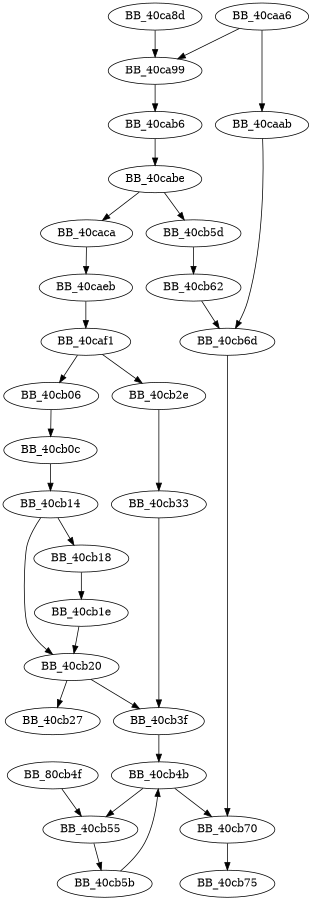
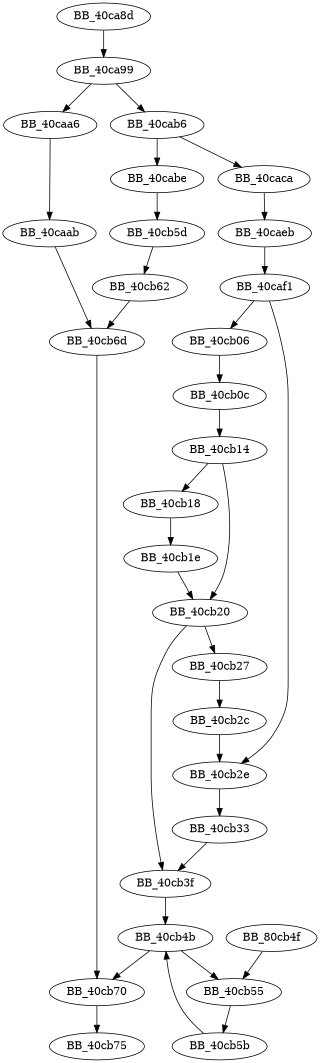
edge "BB_40caa6" -> "BB_40ca99": reversed
edge "BB_40cabe" -> "BB_40caca": now "BB_40cab6" -> "BB_40caca"
node "BB_40cb2c": added
